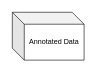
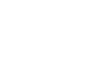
node "Annotated Data": removed
